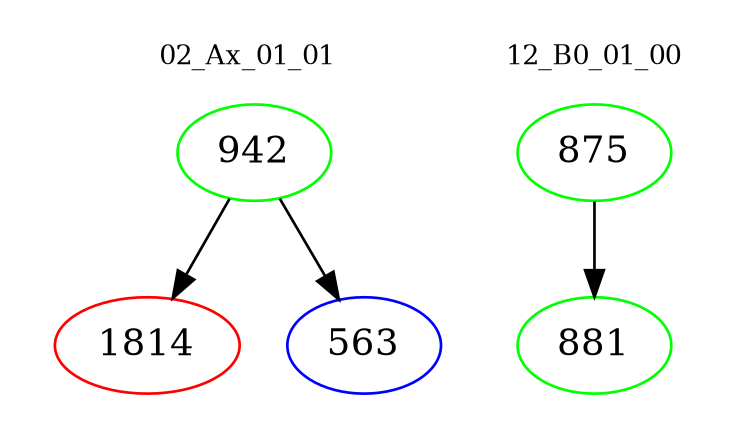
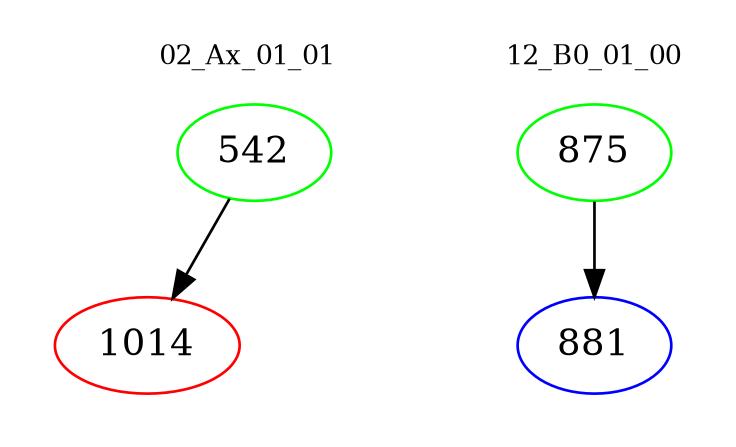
node "942": label "942" -> "542"
node "1814": label "1814" -> "1014"
node "563": removed
node "881": color green -> blue
